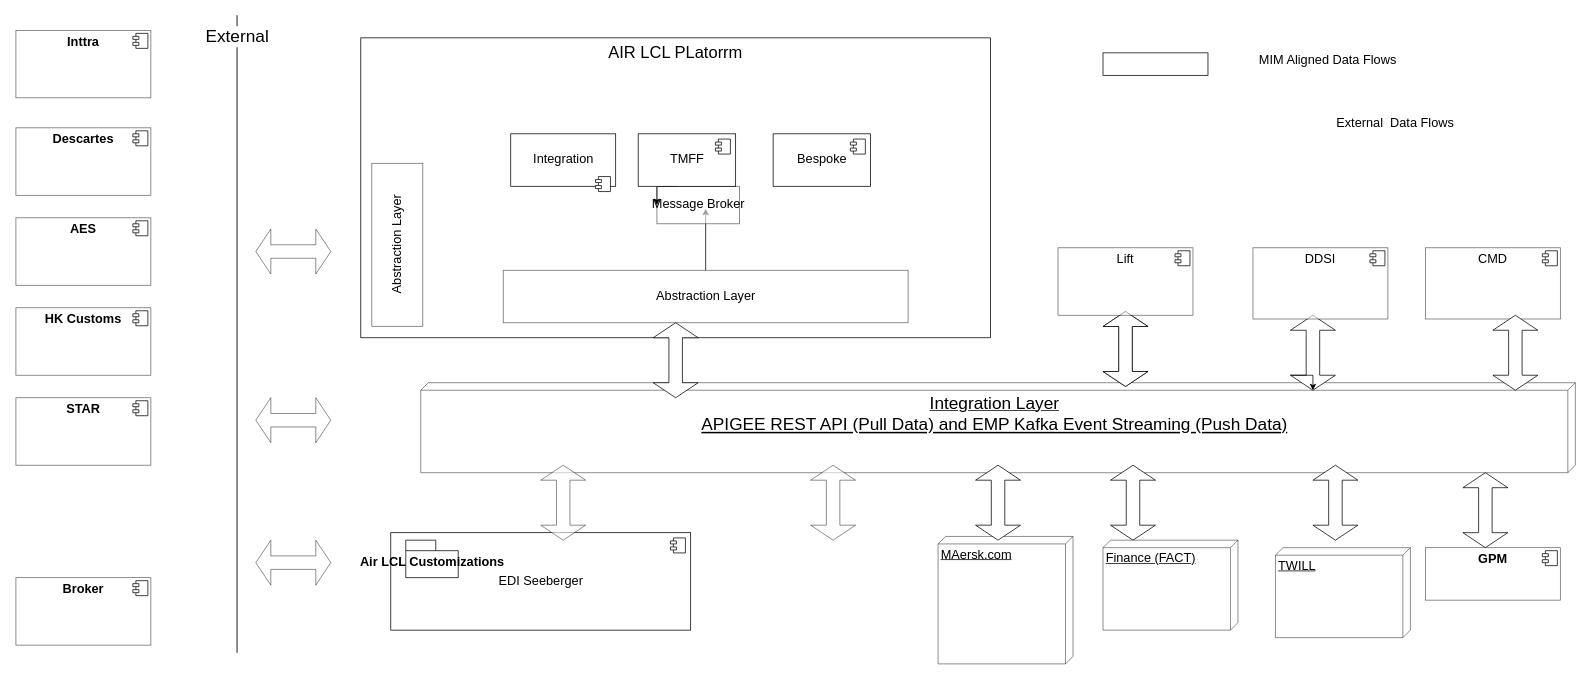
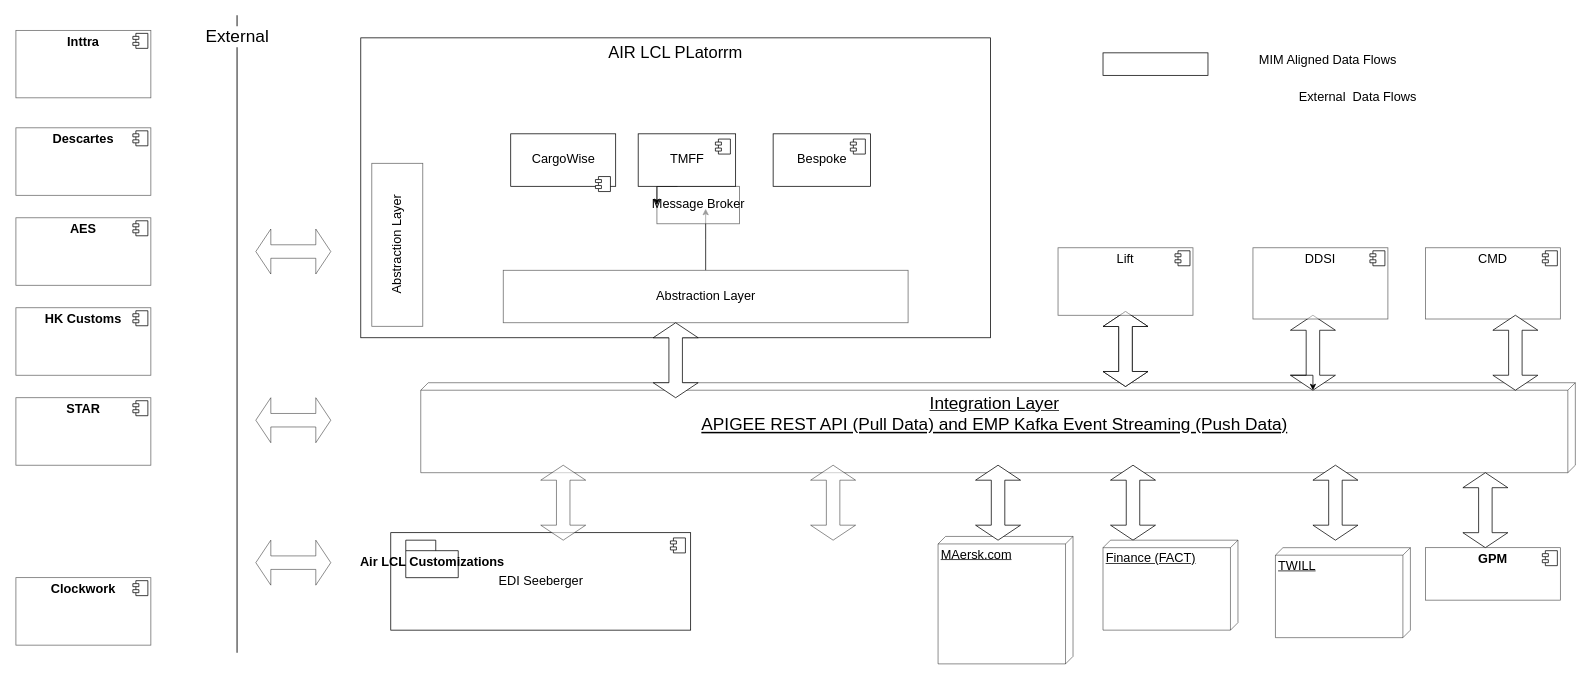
node "External Data Flows": moved (1395, 124) -> (1358, 98)
node "Integration": label "Integration" -> "CargoWise"
node "Broker": label "Broker" -> "Clockwork"
